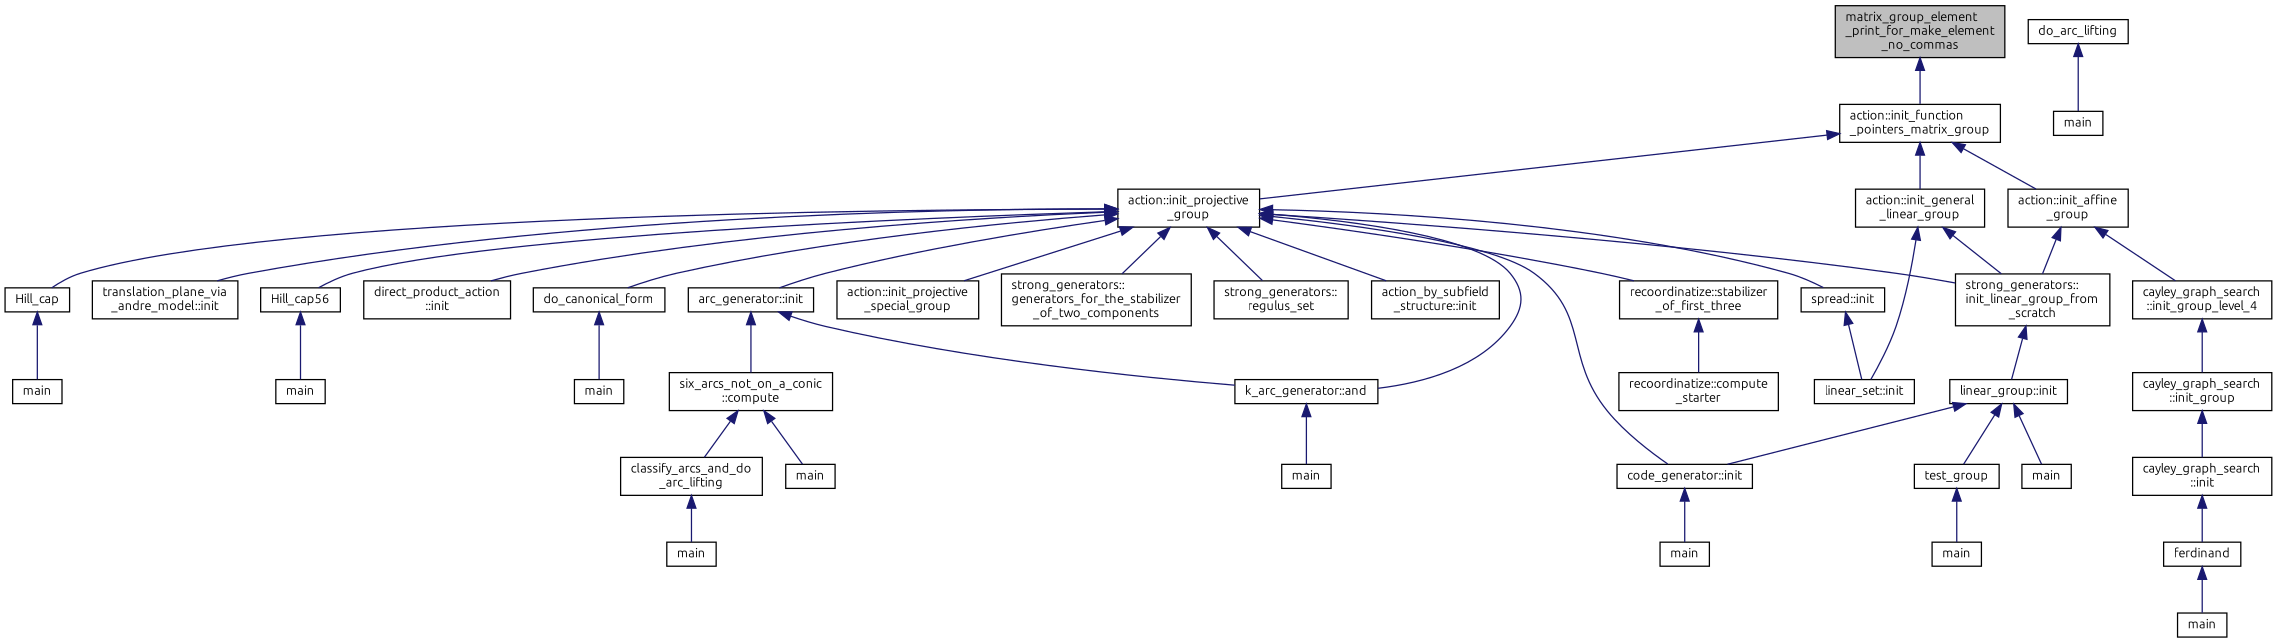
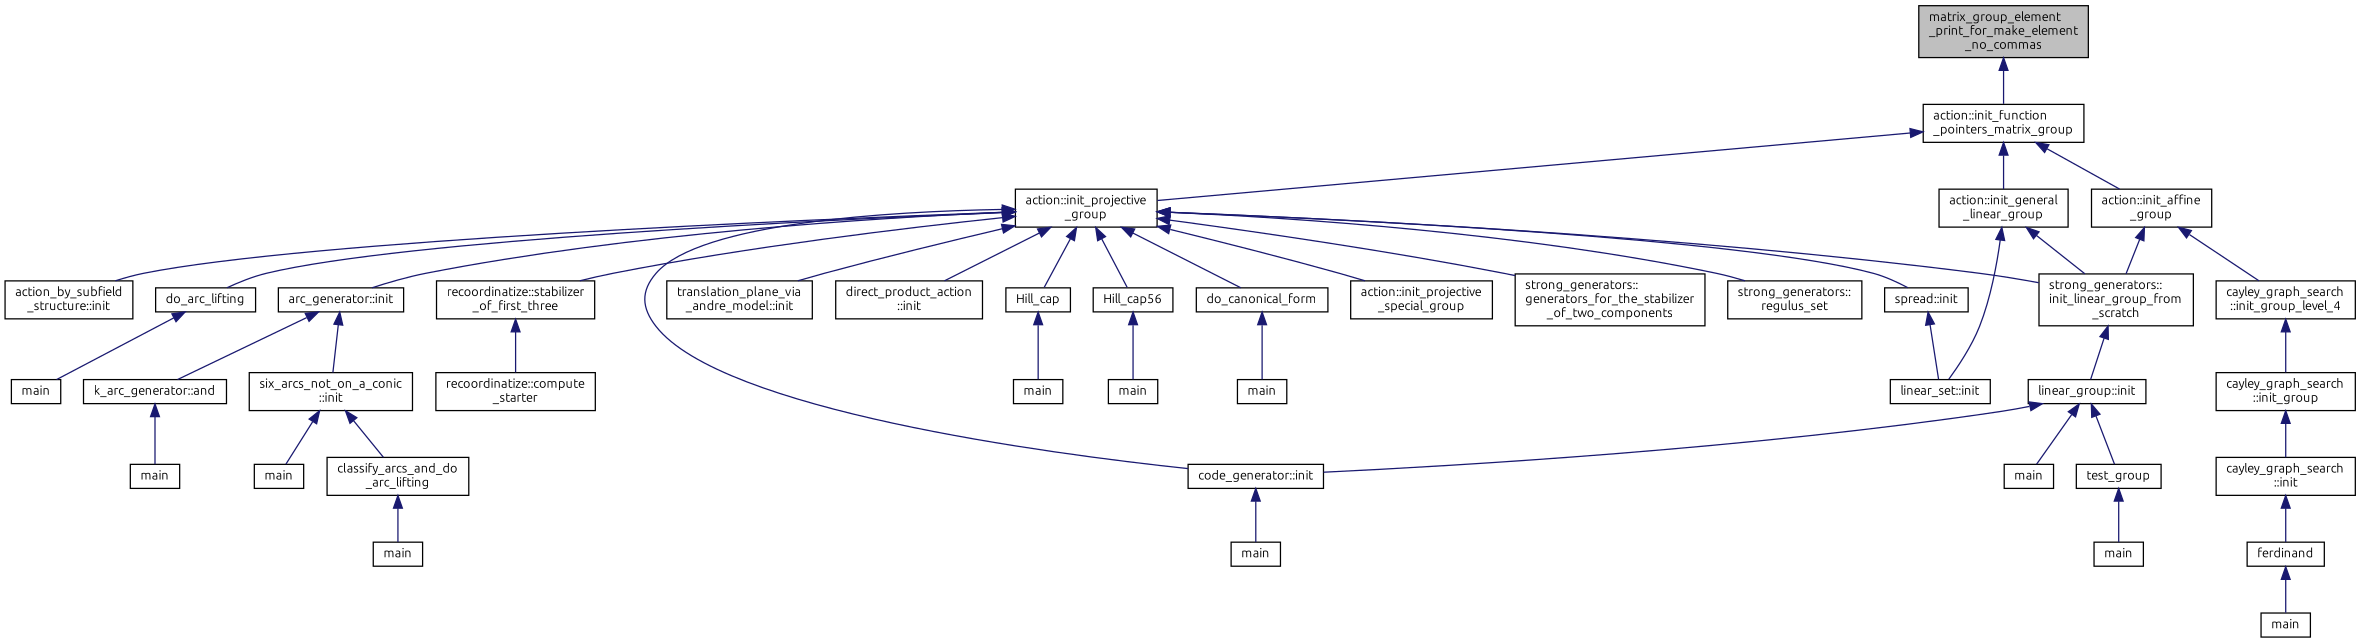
edge "k_arc_generator::and" -> "action::init_projective _group": now "do_arc_lifting" -> "action::init_projective _group"
node "six_arcs_not_on_a_conic ::compute": label "six_arcs_not_on_a_conic ::compute" -> "six_arcs_not_on_a_conic ::init"
